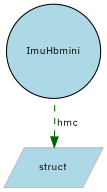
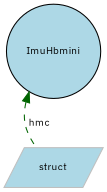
edge "ImuHbmini" -> "struct": reversed
